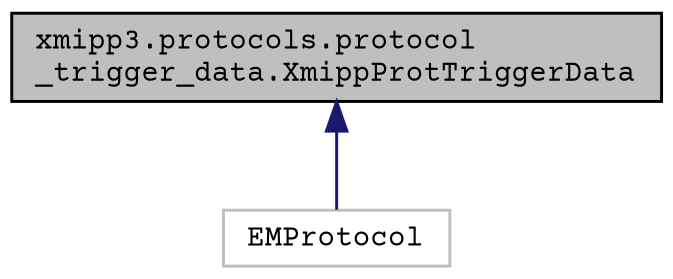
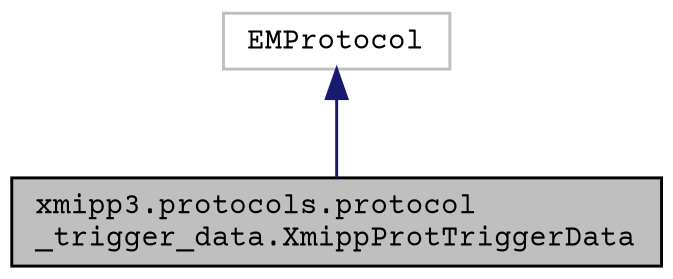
edge "EMProtocol" -> "xmipp3.protocols.protocol _trigger_data.XmippProtTriggerData": reversed
